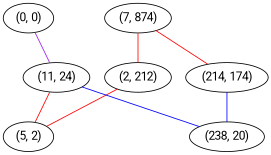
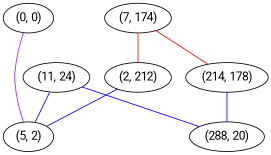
node "(7, 874)": label "(7, 874)" -> "(7, 174)"
edge "(0, 0)" -- "(11, 24)": now "(0, 0)" -- "(5, 2)"
node "(214, 174)": label "(214, 174)" -> "(214, 178)"
edge "(11, 24)" -- "(5, 2)": color red -> blue
edge "(2, 212)" -- "(5, 2)": color red -> blue
node "(238, 20)": label "(238, 20)" -> "(288, 20)"
